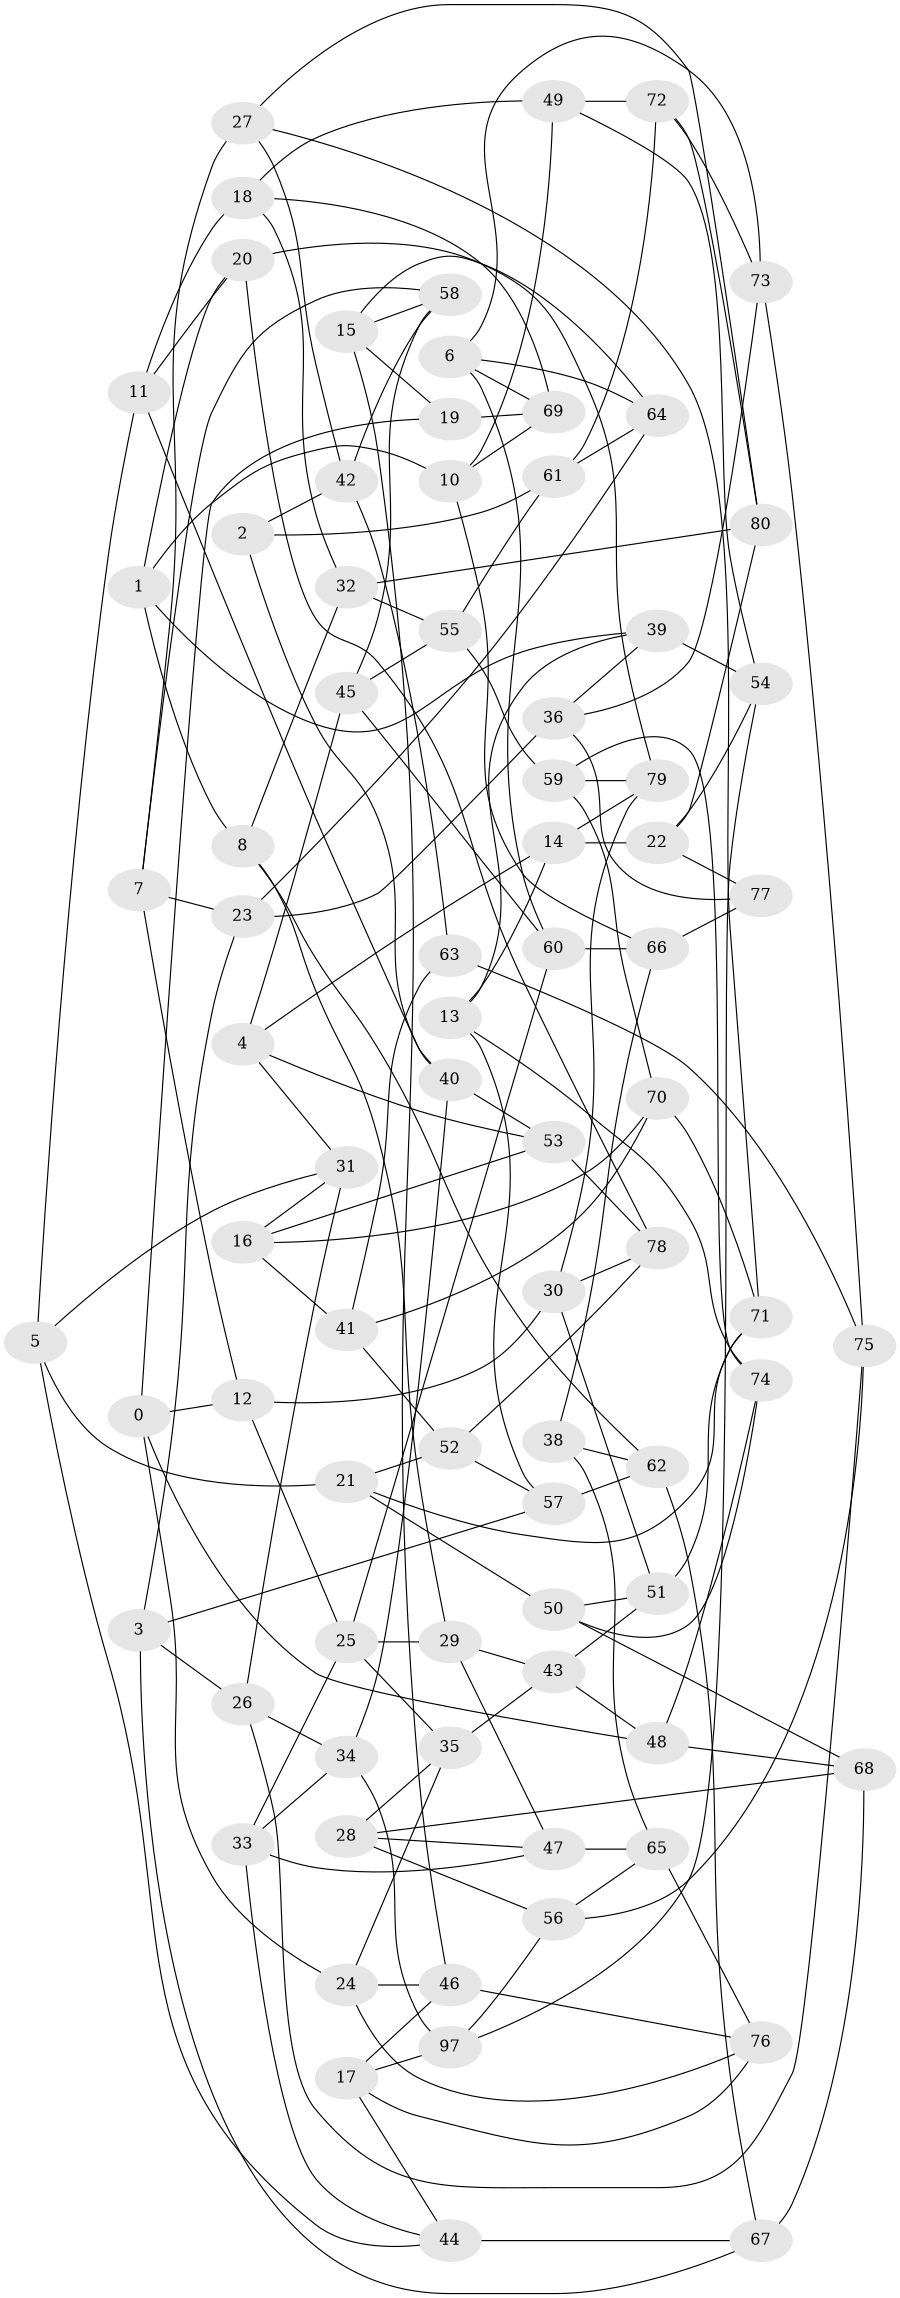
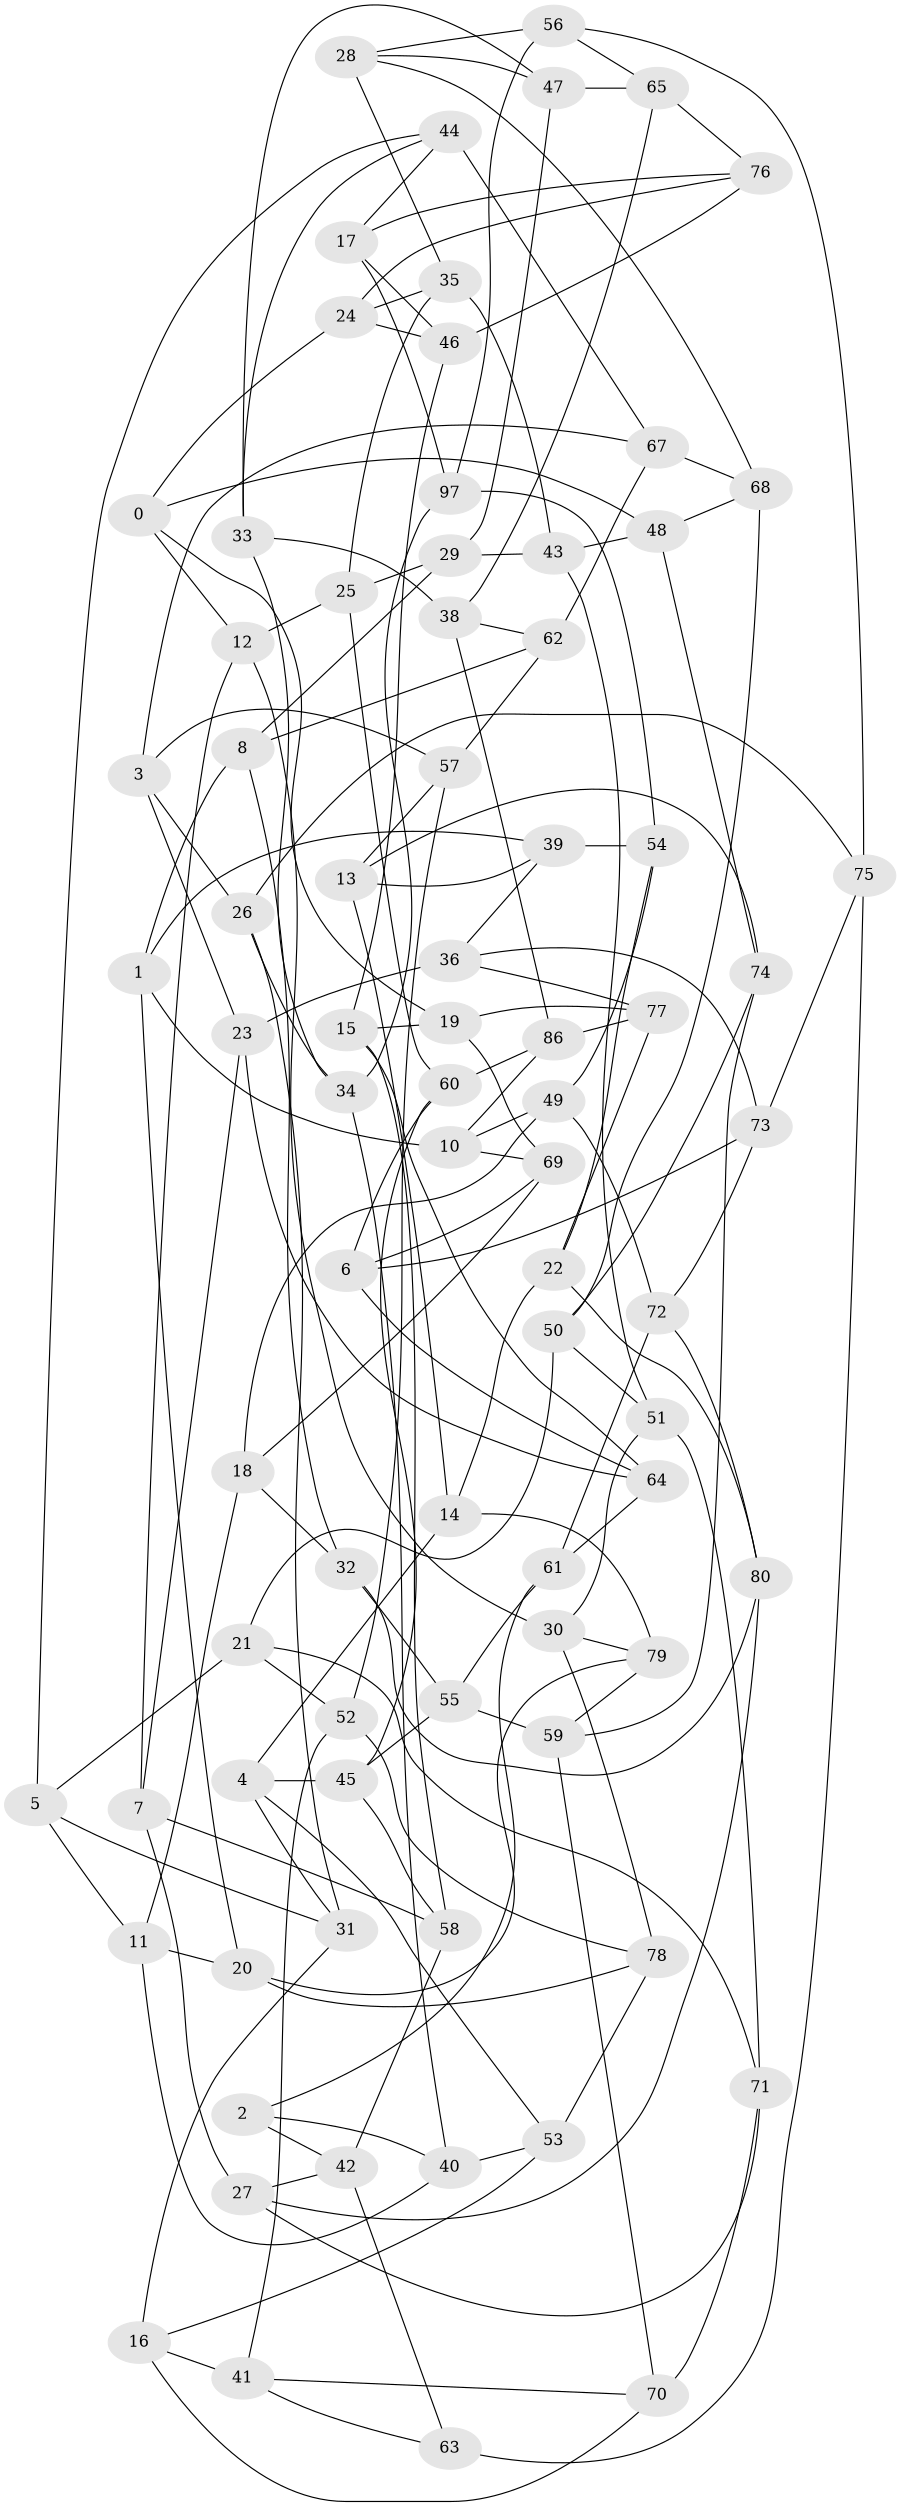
node "66": label "66" -> "86"
edge "77" -- "19": added
edge "25" -- "33": now "38" -- "33"
